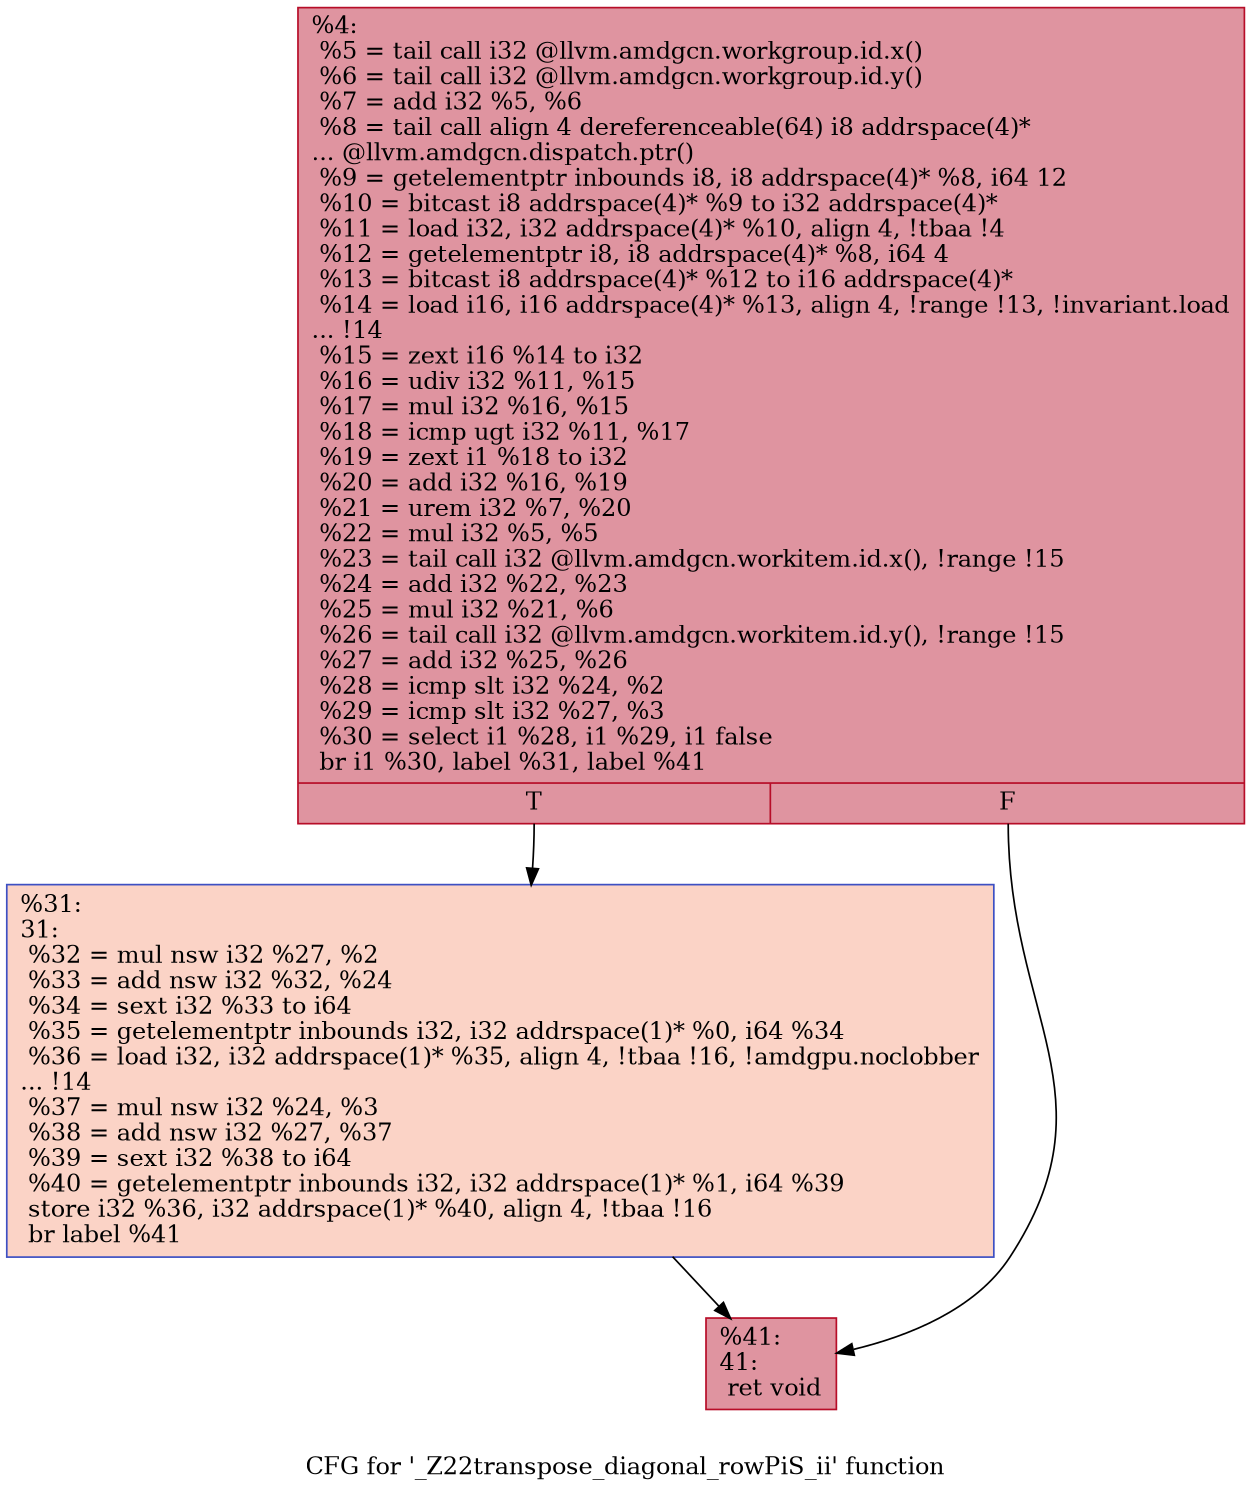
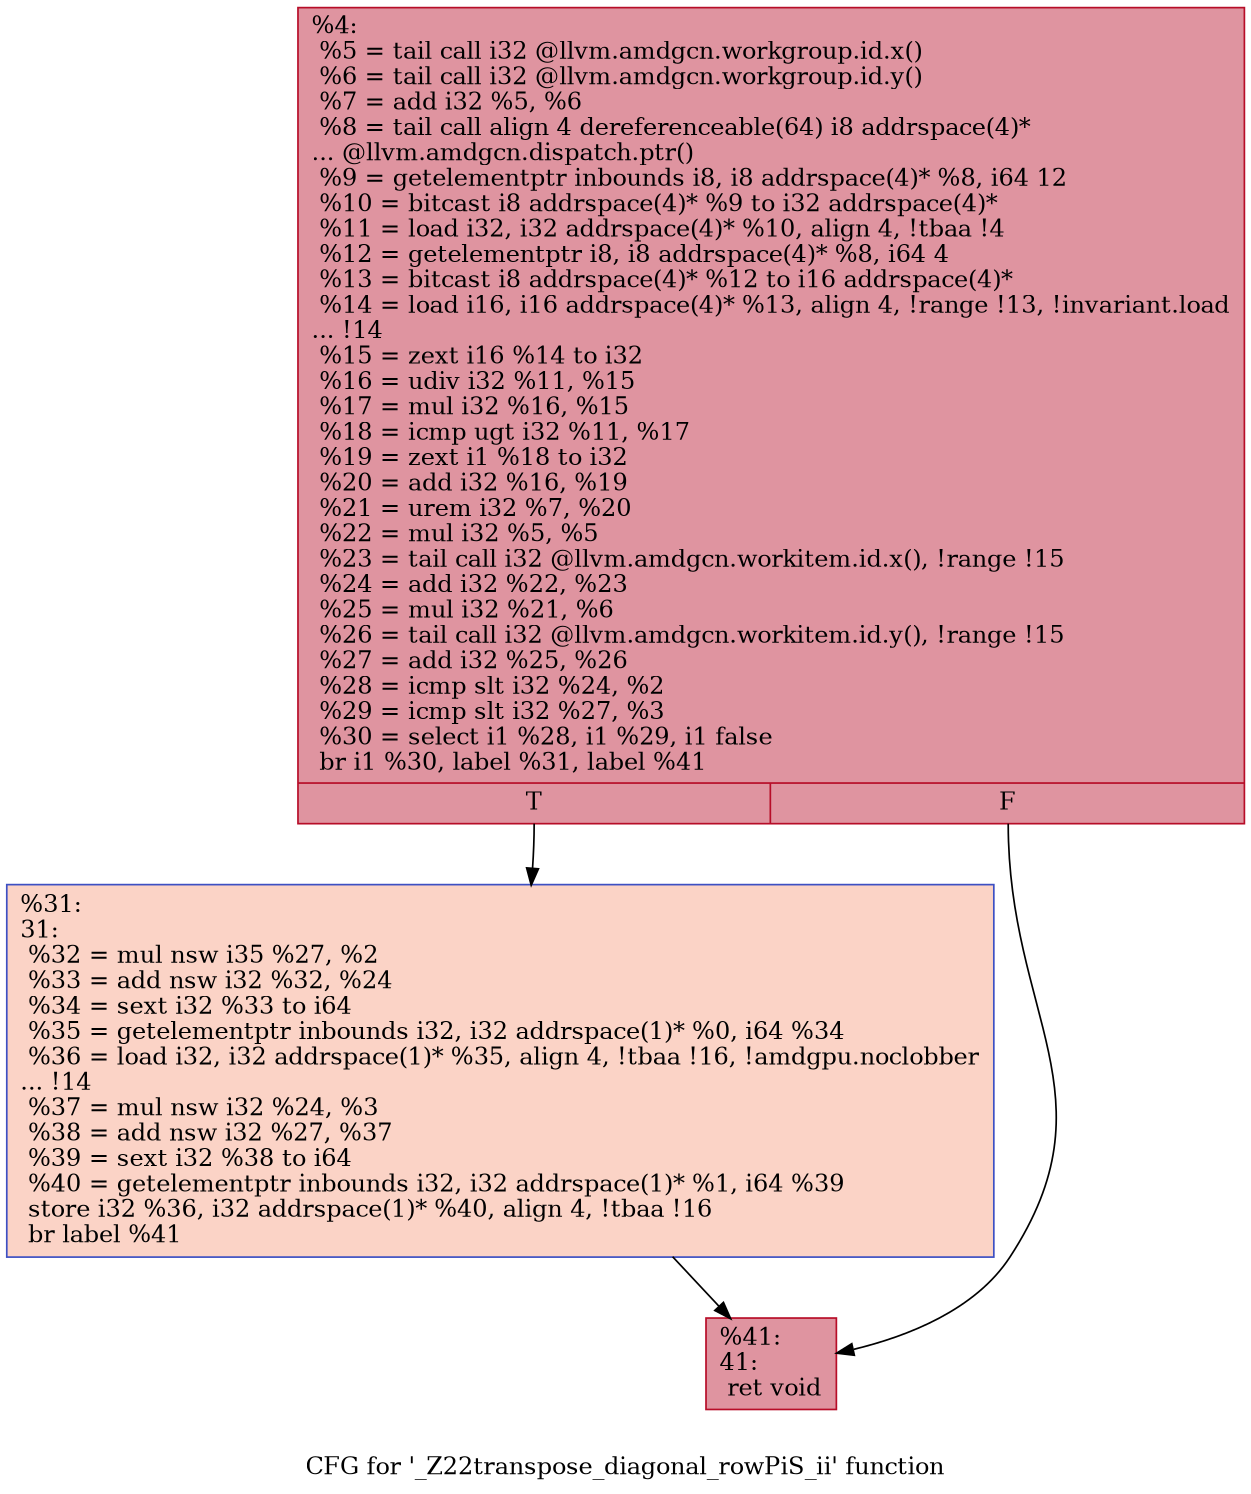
node "%31:": text "%32 = mul nsw i32 %27, %2" -> "%32 = mul nsw i35 %27, %2"
